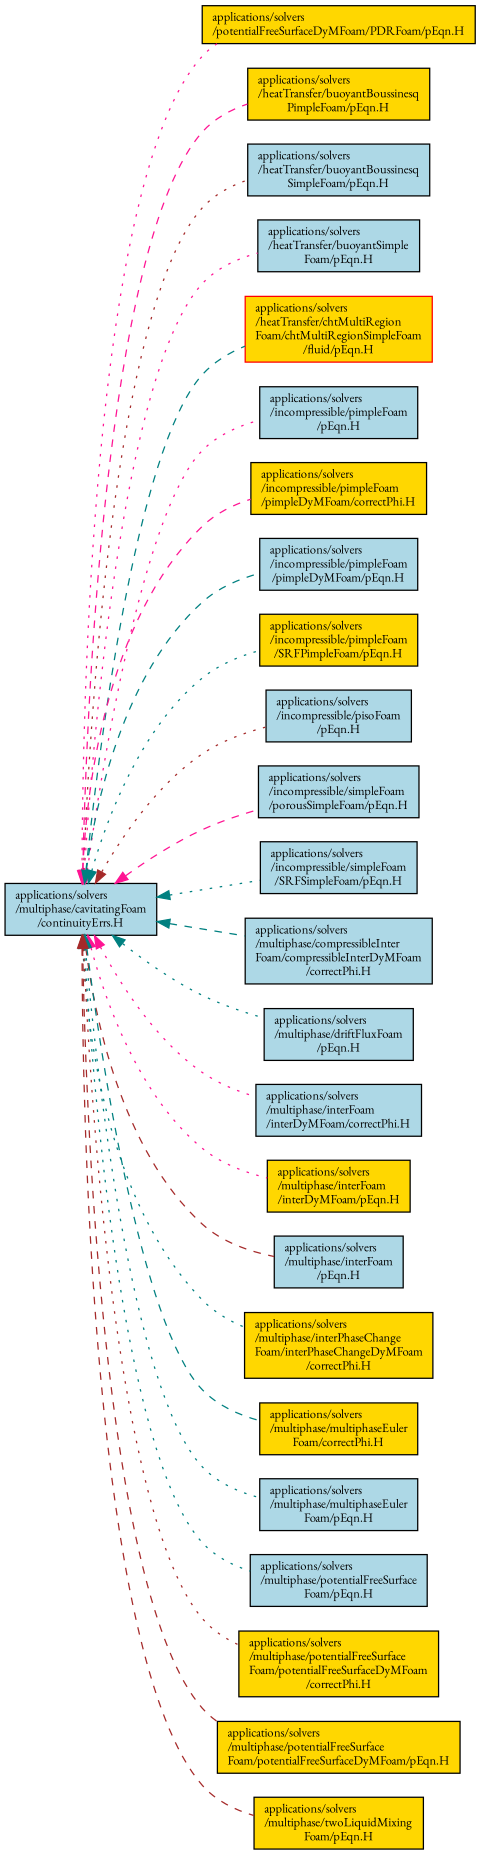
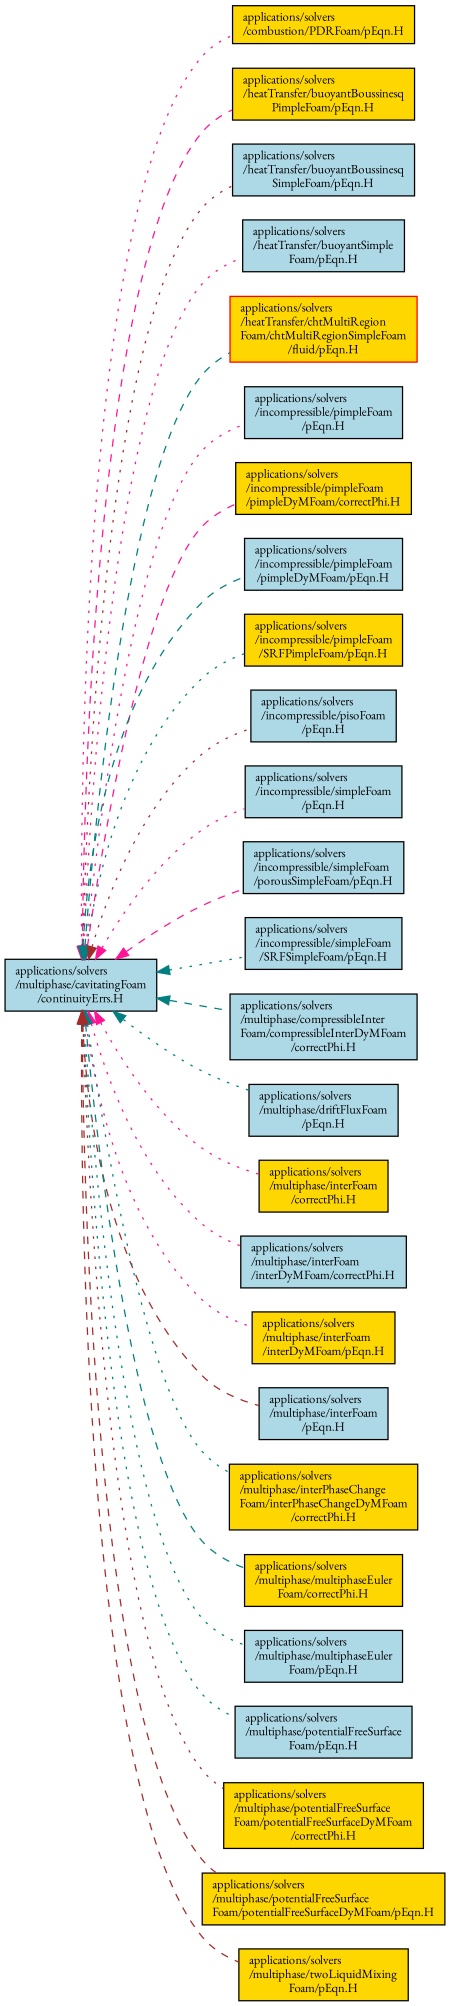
node "applications/solvers /potentialFreeSurfaceDyMFoam/PDRFoam/pEqn.H": label "applications/solvers /potentialFreeSurfaceDyMFoam/PDRFoam/pEqn.H" -> "applications/solvers /combustion/PDRFoam/pEqn.H"
node "applications/solvers /incompressible/simpleFoam /pEqn.H": added
node "applications/solvers /multiphase/interFoam /correctPhi.H": added
